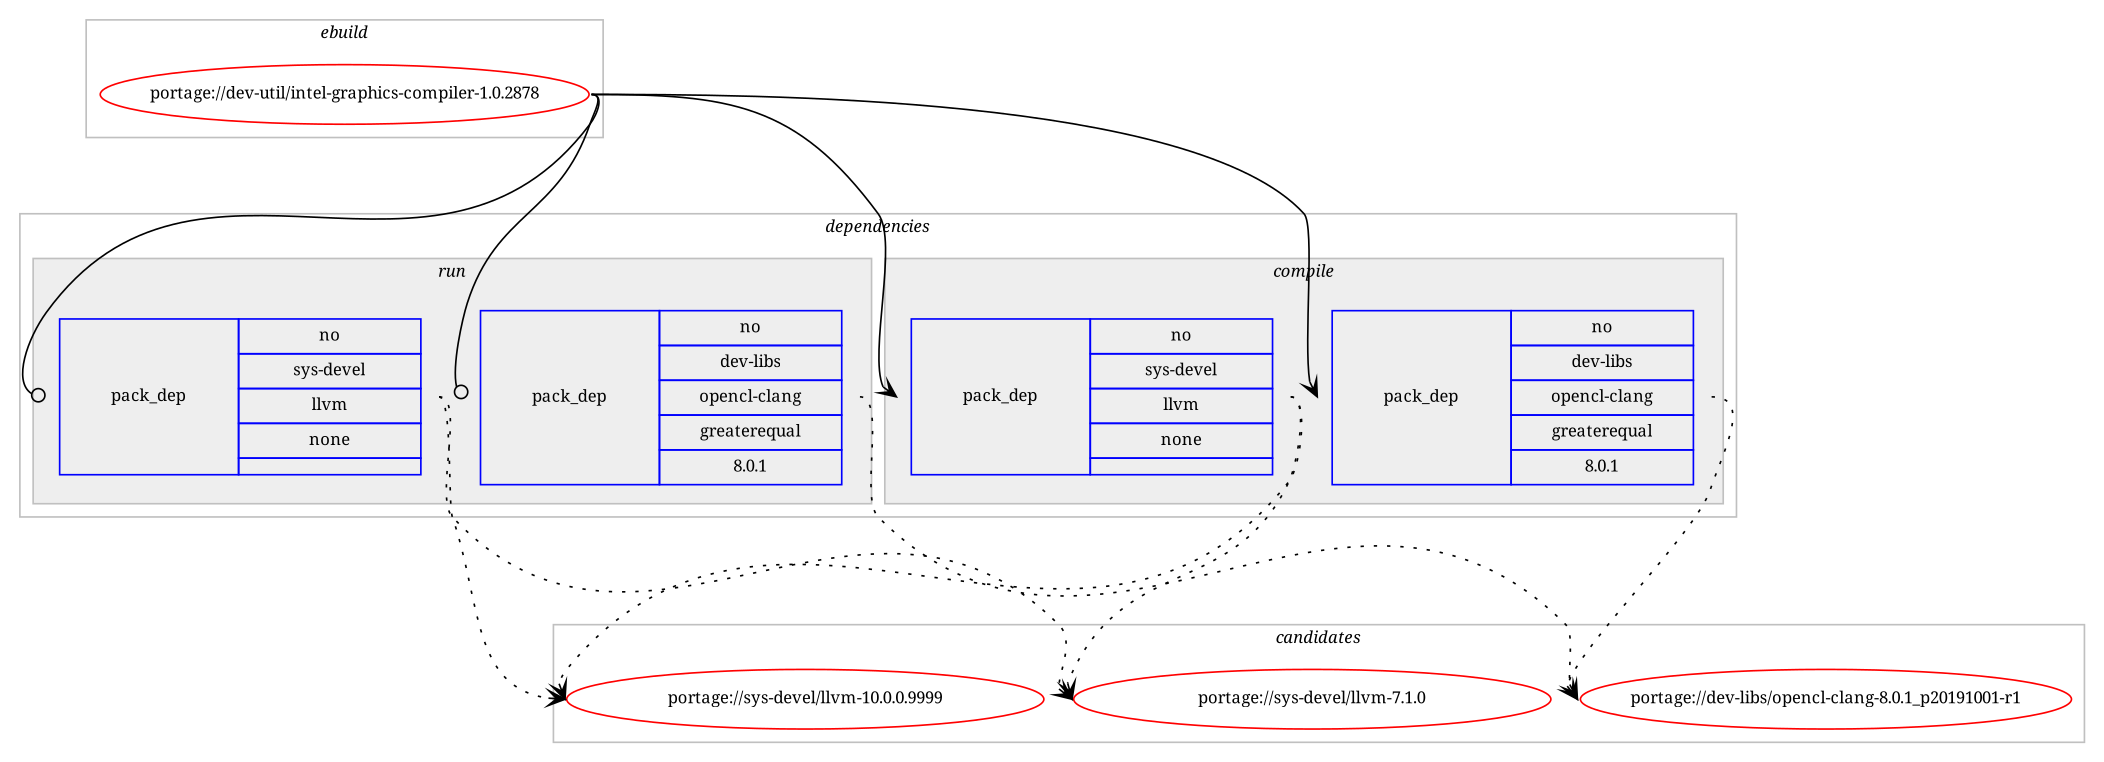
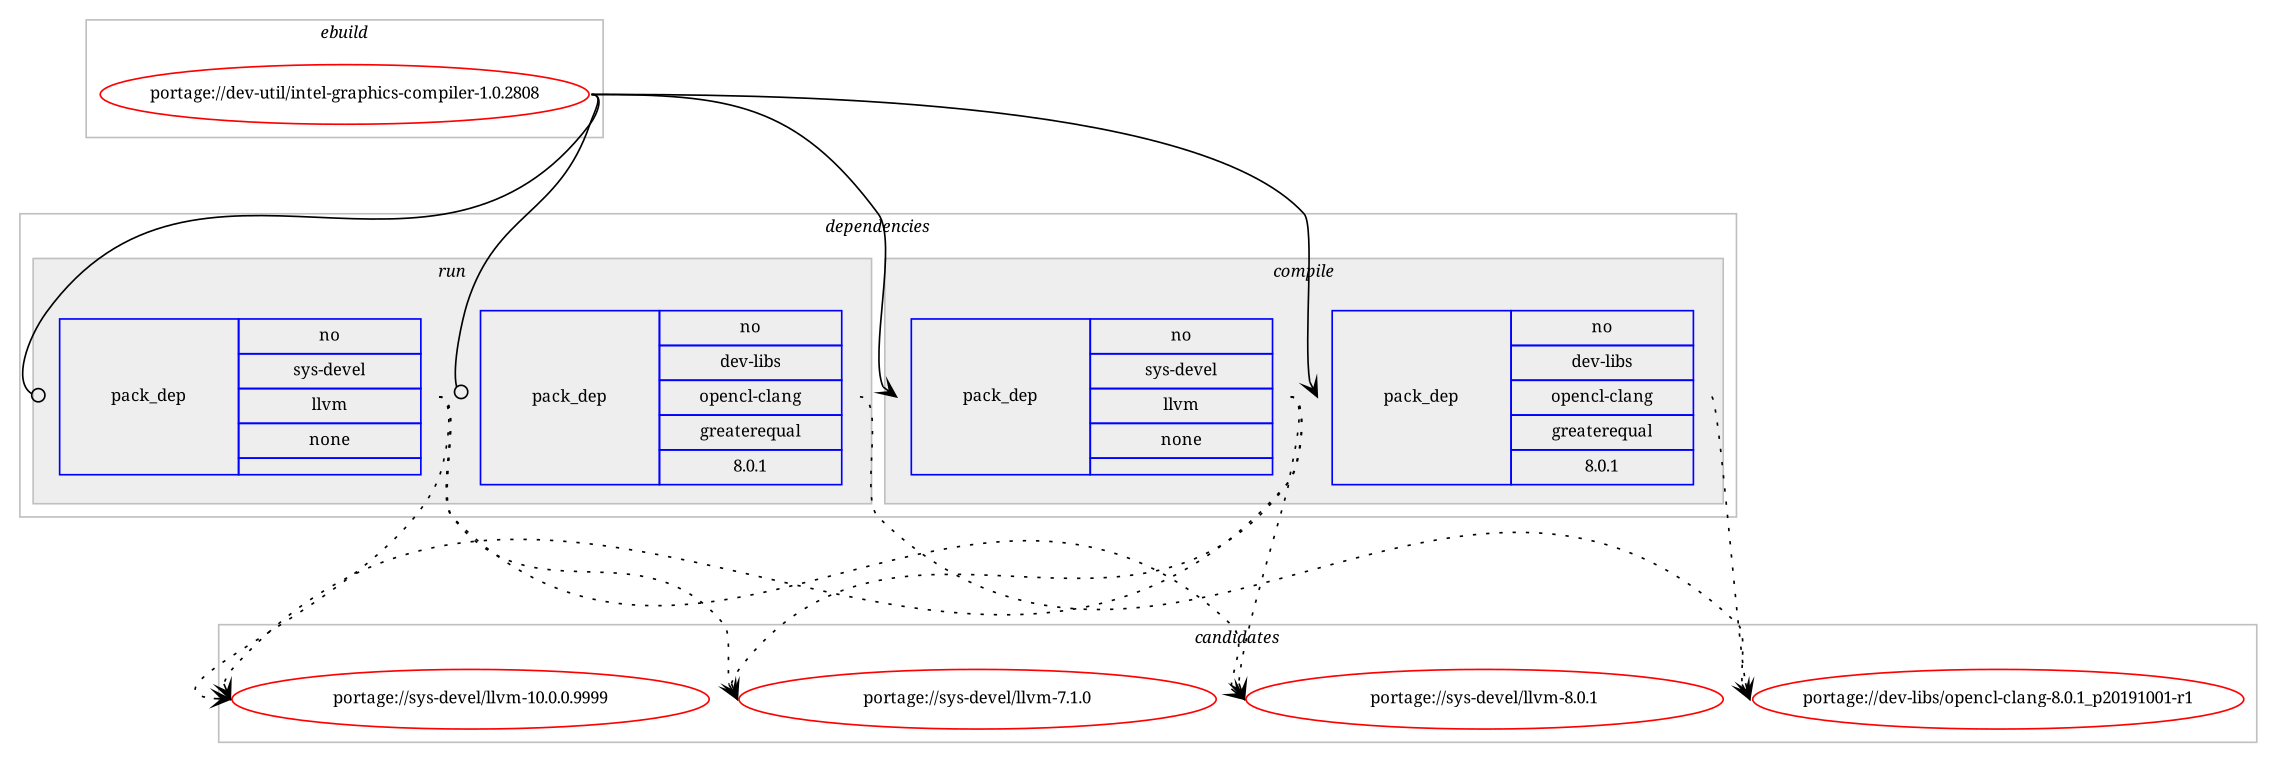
node "portage://dev-util/intel-graphics-compiler-1.0.2878": label "portage://dev-util/intel-graphics-compiler-1.0.2878" -> "portage://dev-util/intel-graphics-compiler-1.0.2808"
node "portage://sys-devel/llvm-8.0.1": added
